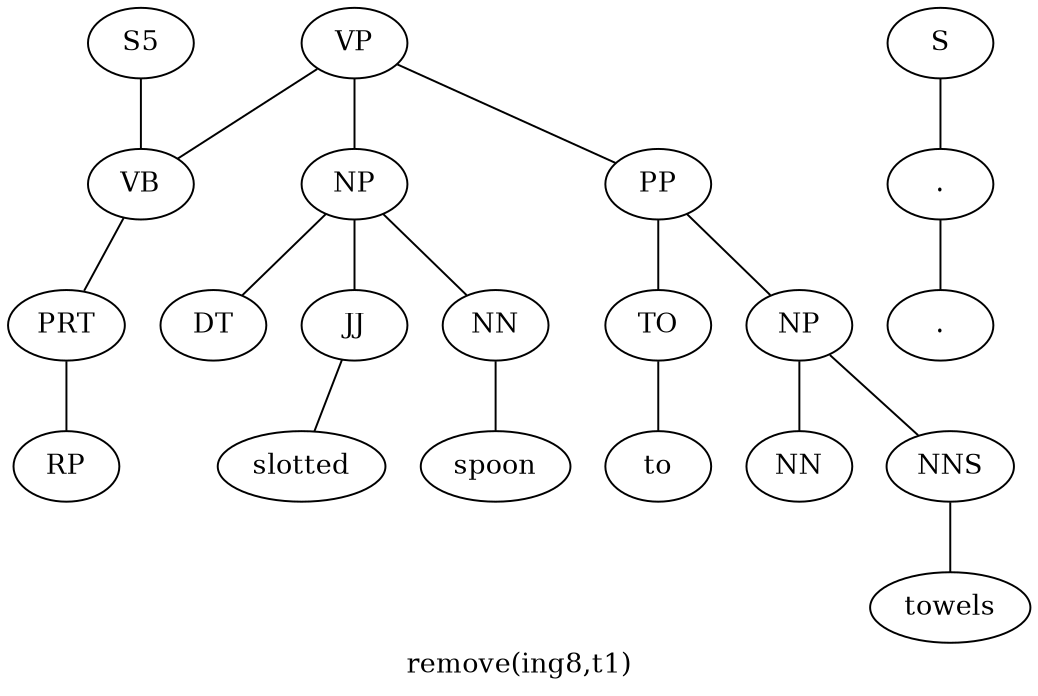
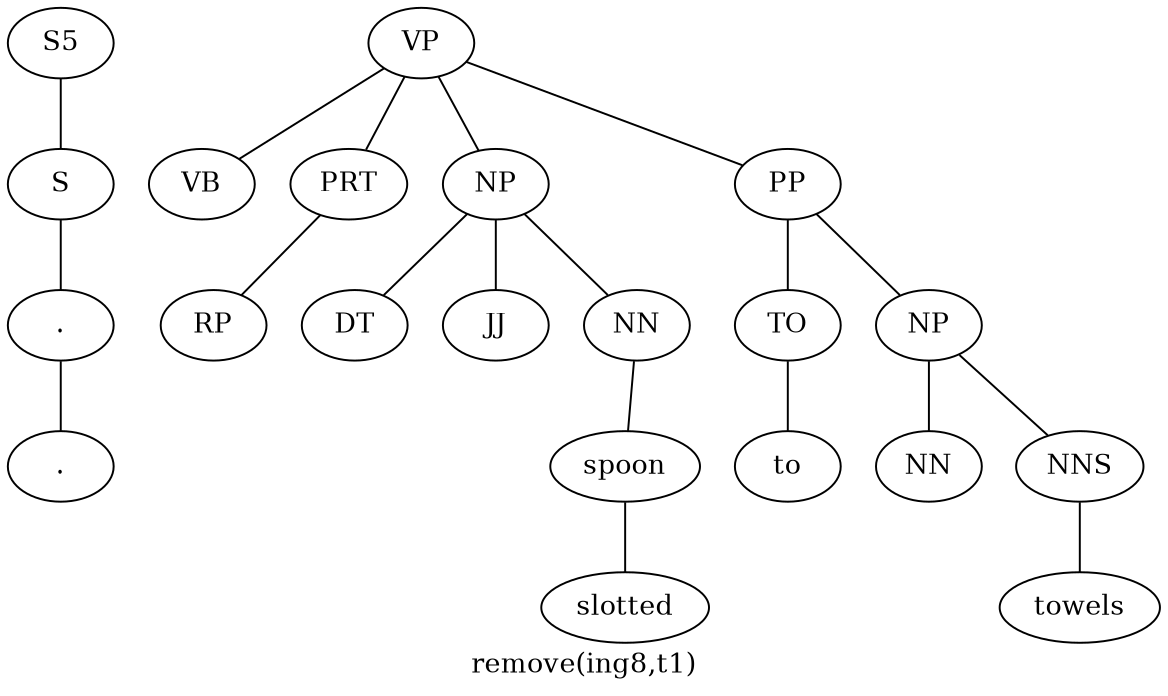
edge "S5" -- "VB": now "S5" -- "S"
edge "VB" -- "PRT": now "VP" -- "PRT"
edge "JJ" -- "slotted": now "spoon" -- "slotted"
